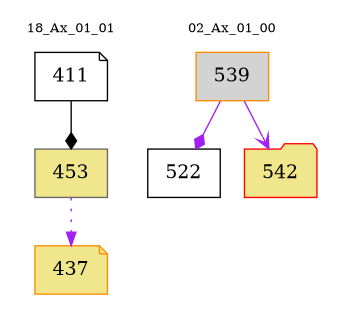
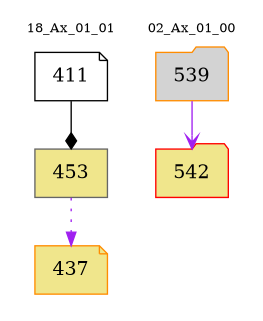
node "539": shape box -> folder
node "522": removed
